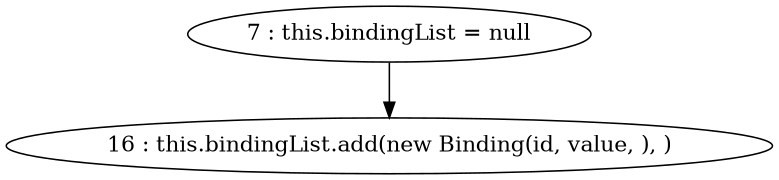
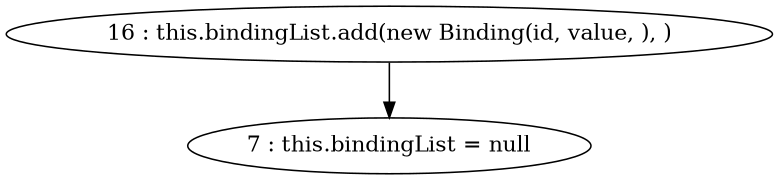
edge "7 : this.bindingList = null" -> "16 : this.bindingList.add(new Binding(id, value, ), )": reversed
